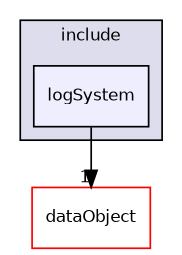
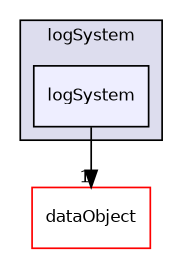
cluster "include": label "include" -> "logSystem"
